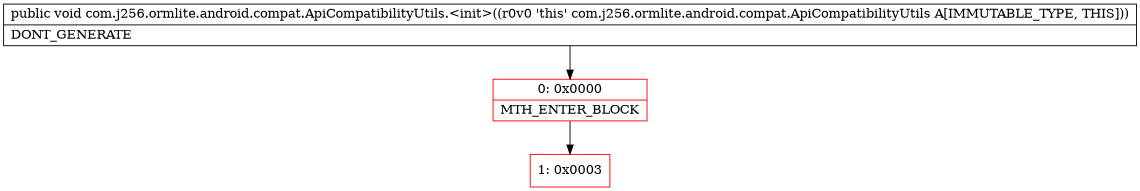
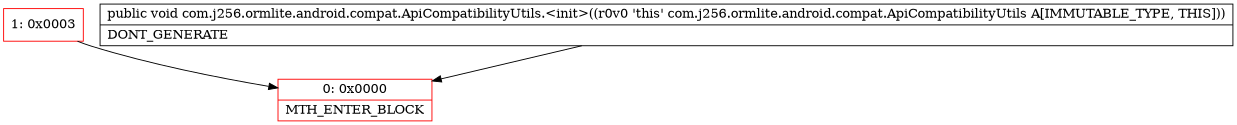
edge "0: 0x0000" -> "1: 0x0003": reversed
